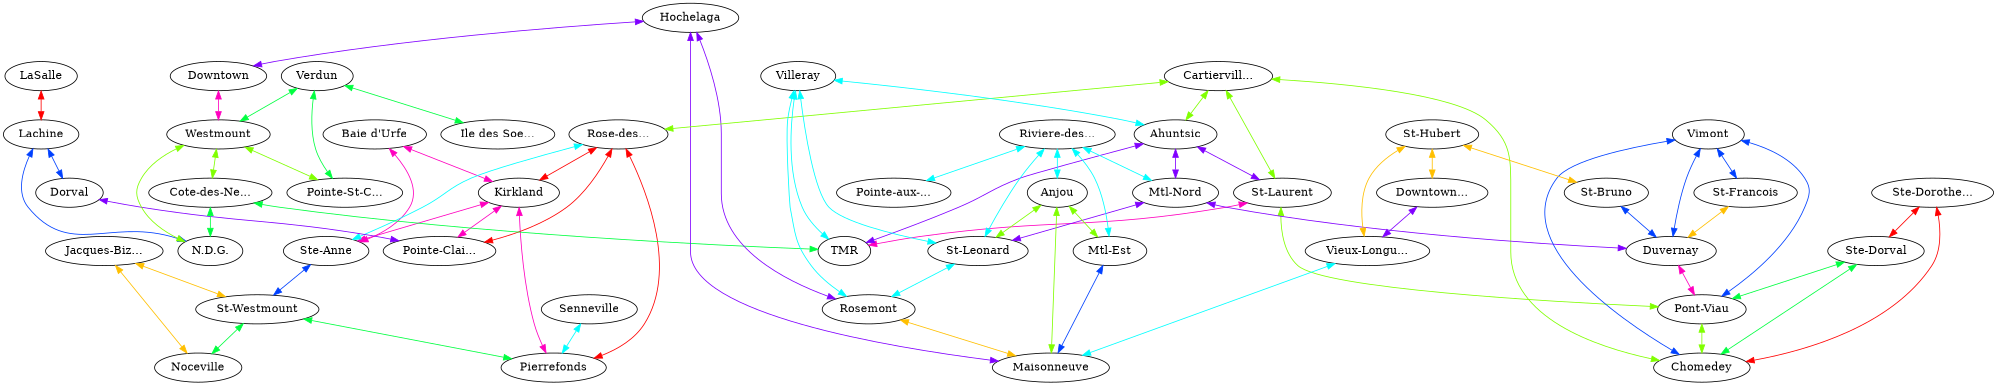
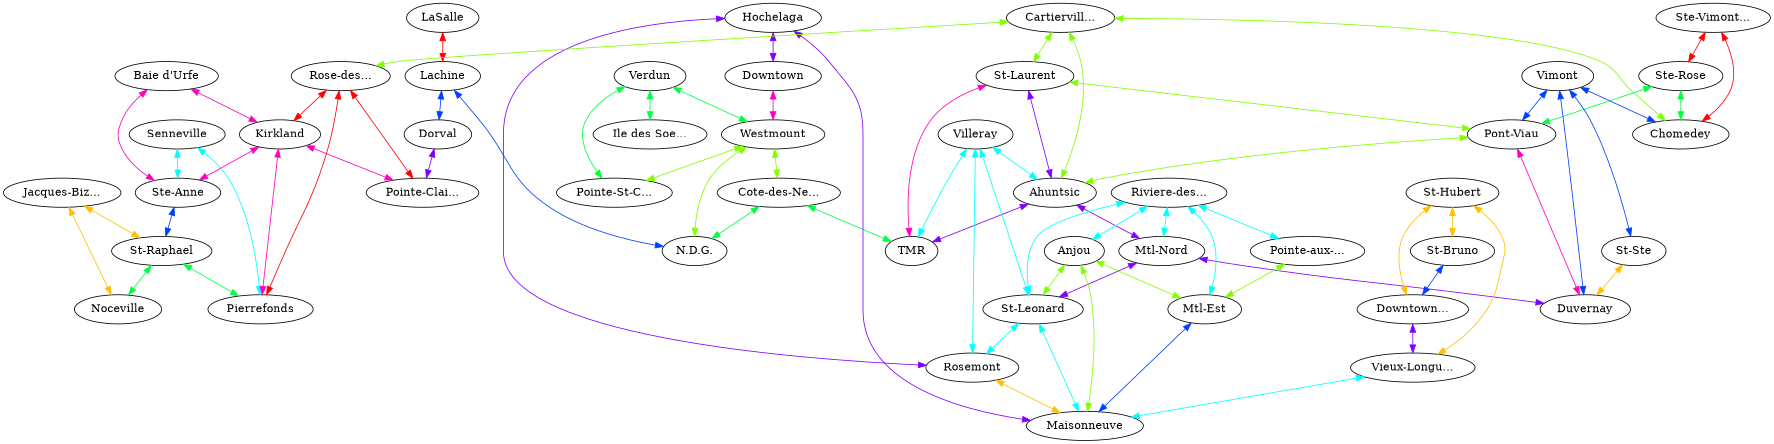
edge "Rose-des..." -- "Ste-Anne": now "Senneville" -- "Ste-Anne"
node "St-Francois": label "St-Francois" -> "St-Ste"
node "Ste-Dorothe...": label "Ste-Dorothe..." -> "Ste-Vimont..."
edge "St-Bruno" -- "Duvernay": now "St-Bruno" -- "Downtown..."
node "Ste-Dorval": label "Ste-Dorval" -> "Ste-Rose"
edge "Pointe-aux-..." -- "Mtl-Est": added
node "St-Westmount": label "St-Westmount" -> "St-Raphael"
edge "Pont-Viau" -- "Chomedey": now "Pont-Viau" -- "Ahuntsic"
edge "St-Leonard" -- "Maisonneuve": added
